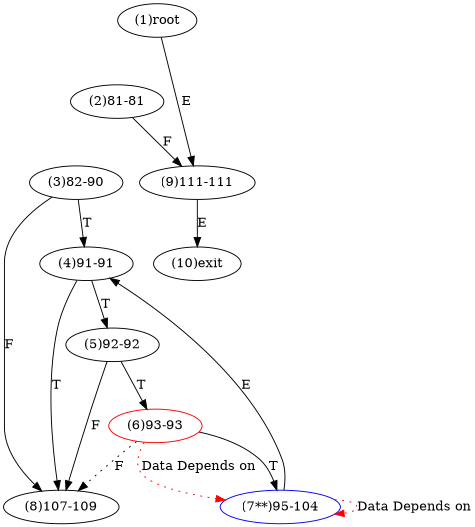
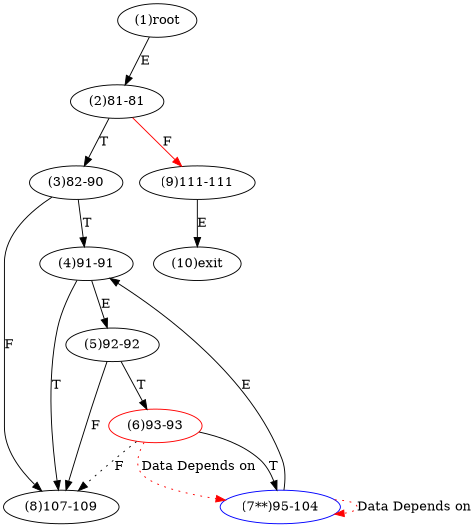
edge "(1)root" -> "(9)111-111": now "(1)root" -> "(2)81-81"
edge "(2)81-81" -> "(3)82-90": added, label "T"
edge "(2)81-81" -> "(9)111-111": color black -> red
edge "(4)91-91" -> "(5)92-92": label "T" -> "E"
